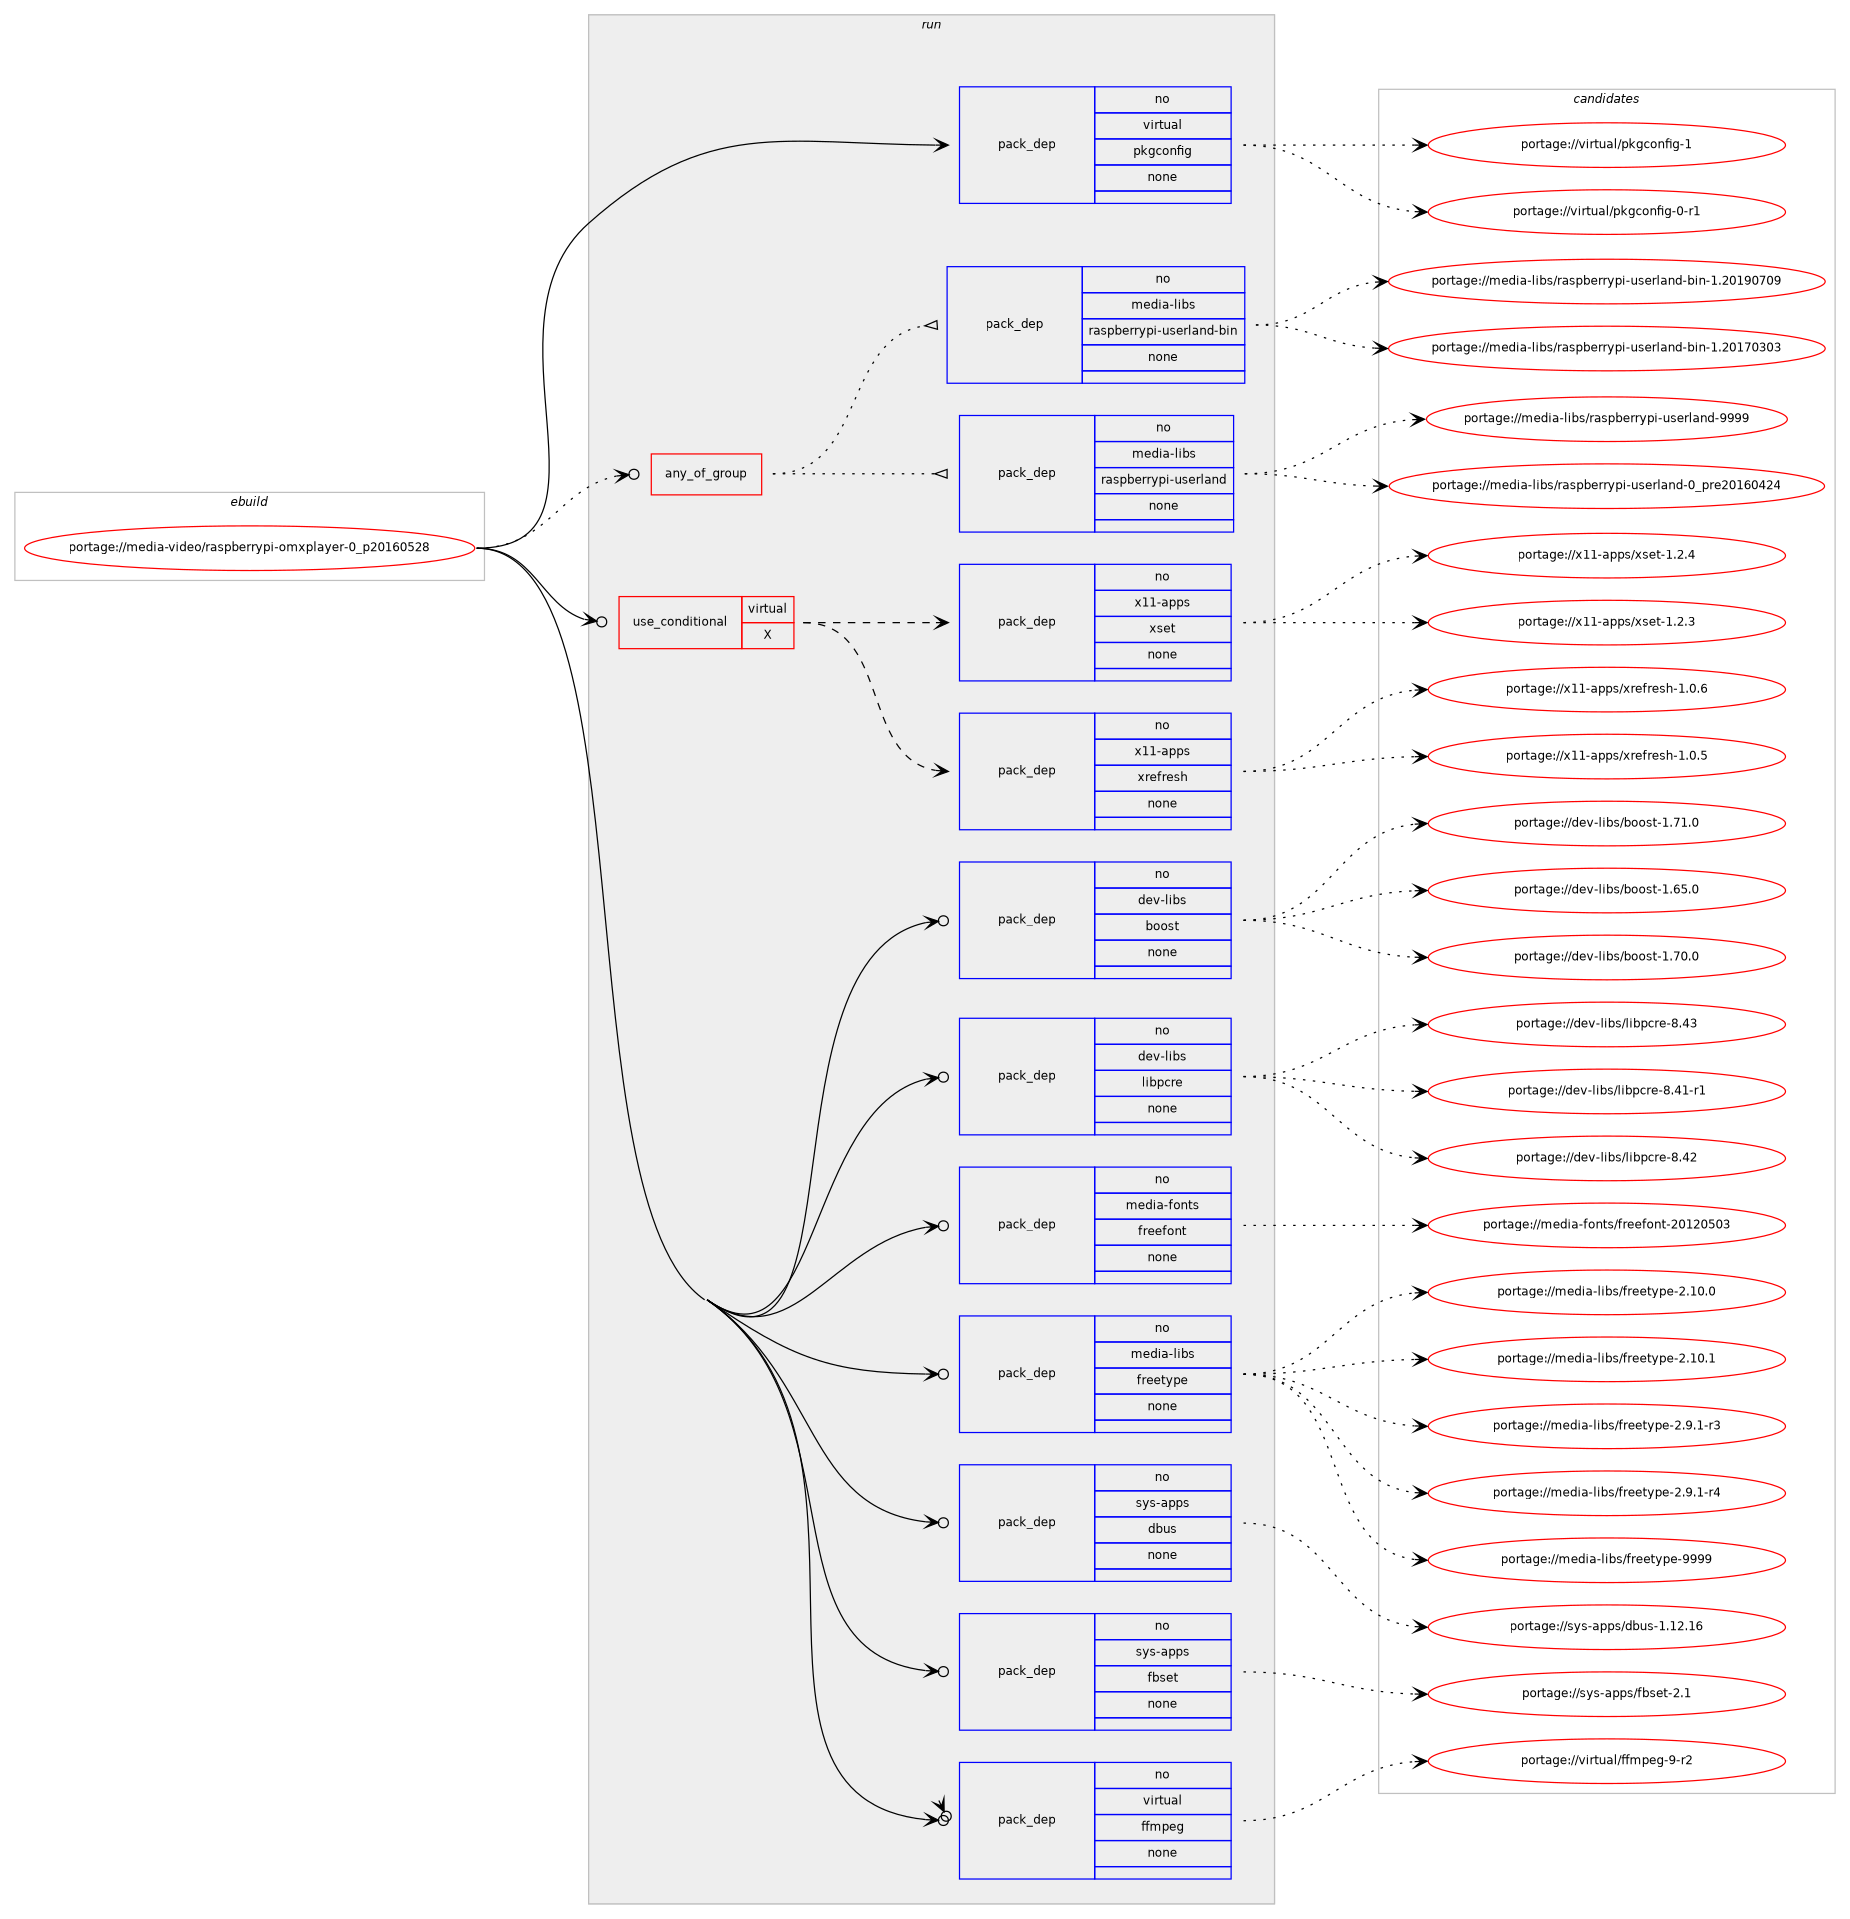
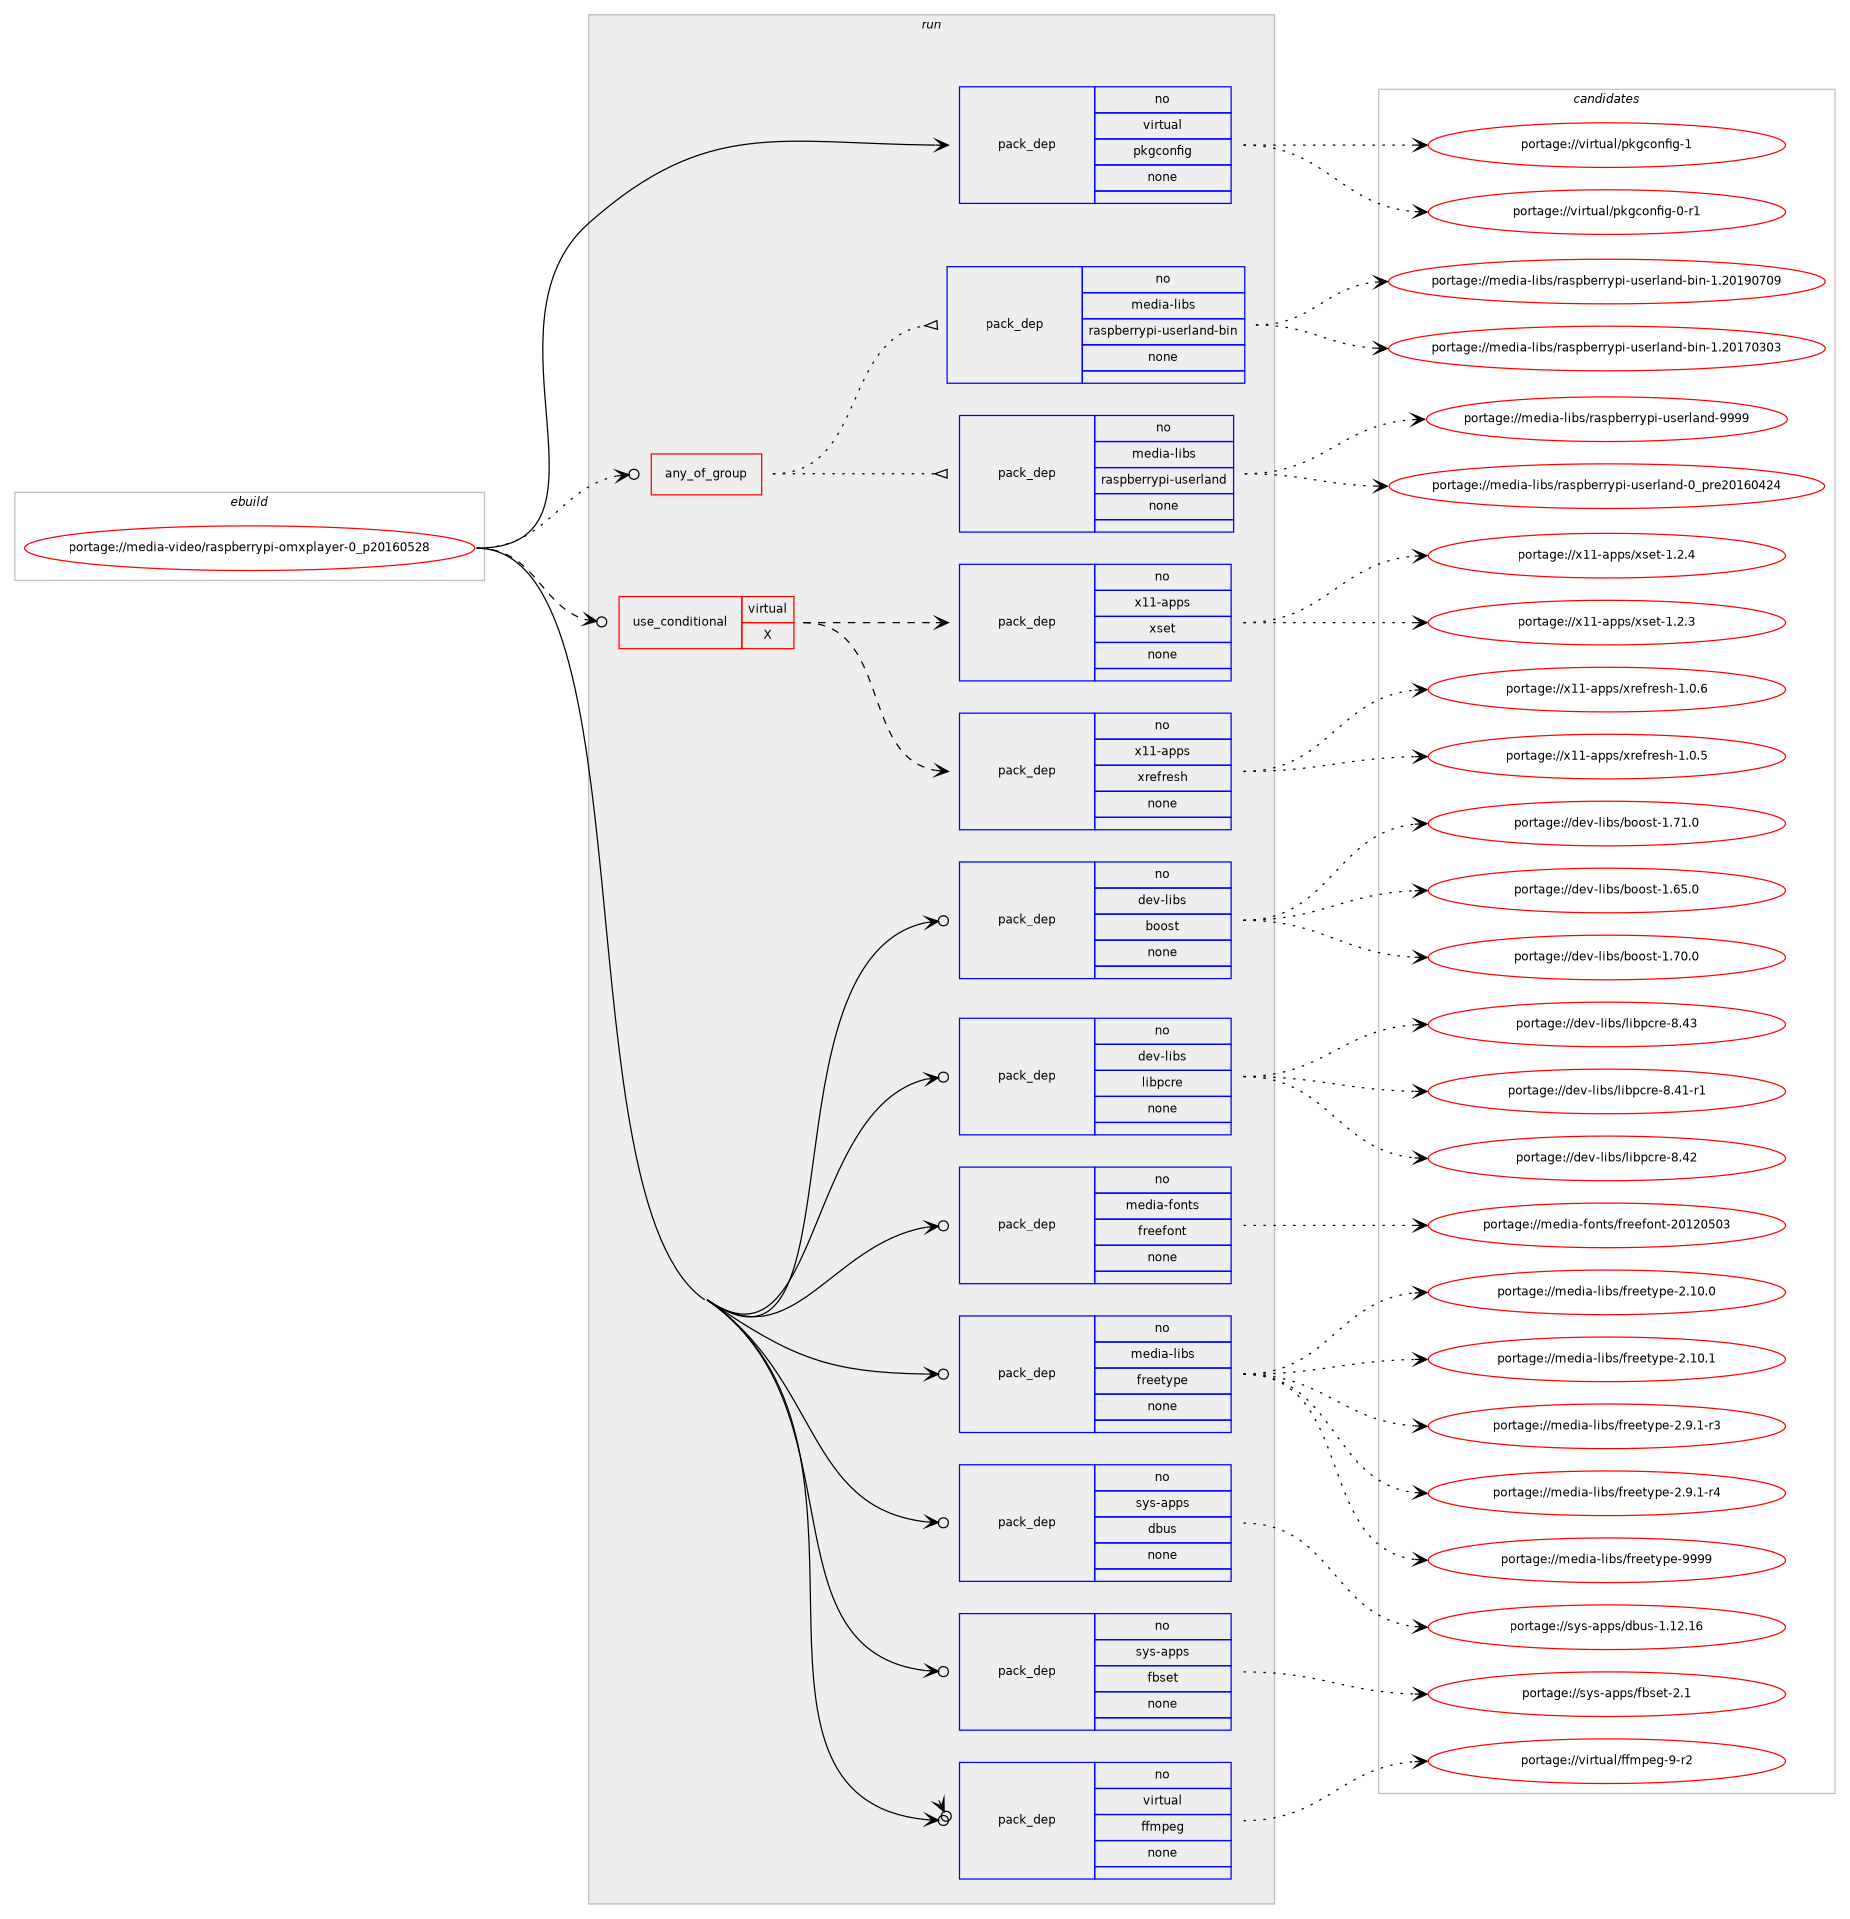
edge "portage://media-video/raspberrypi-omxplayer-0_p20160528" -> "use_conditional": style solid -> dashed
